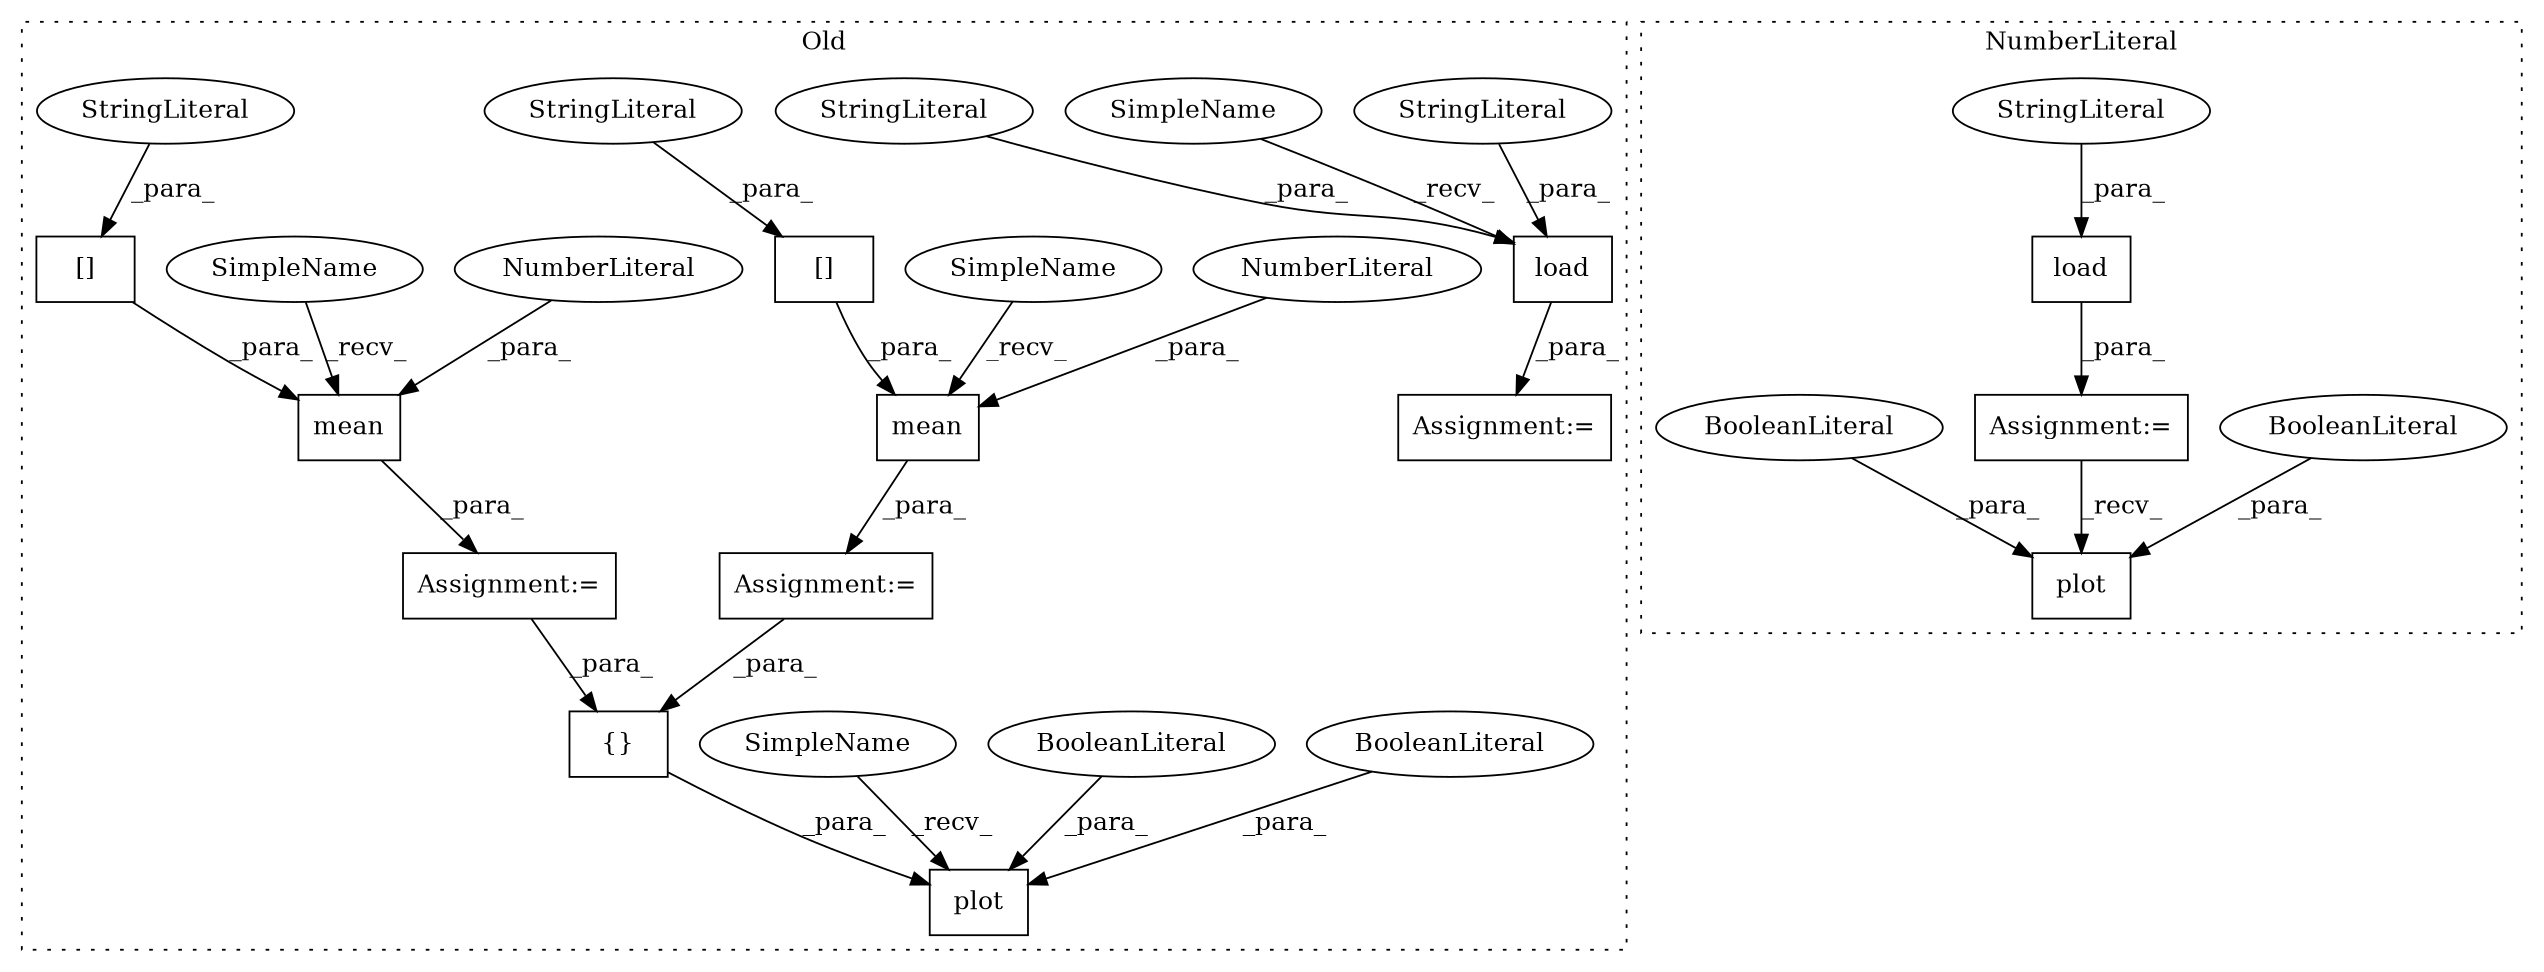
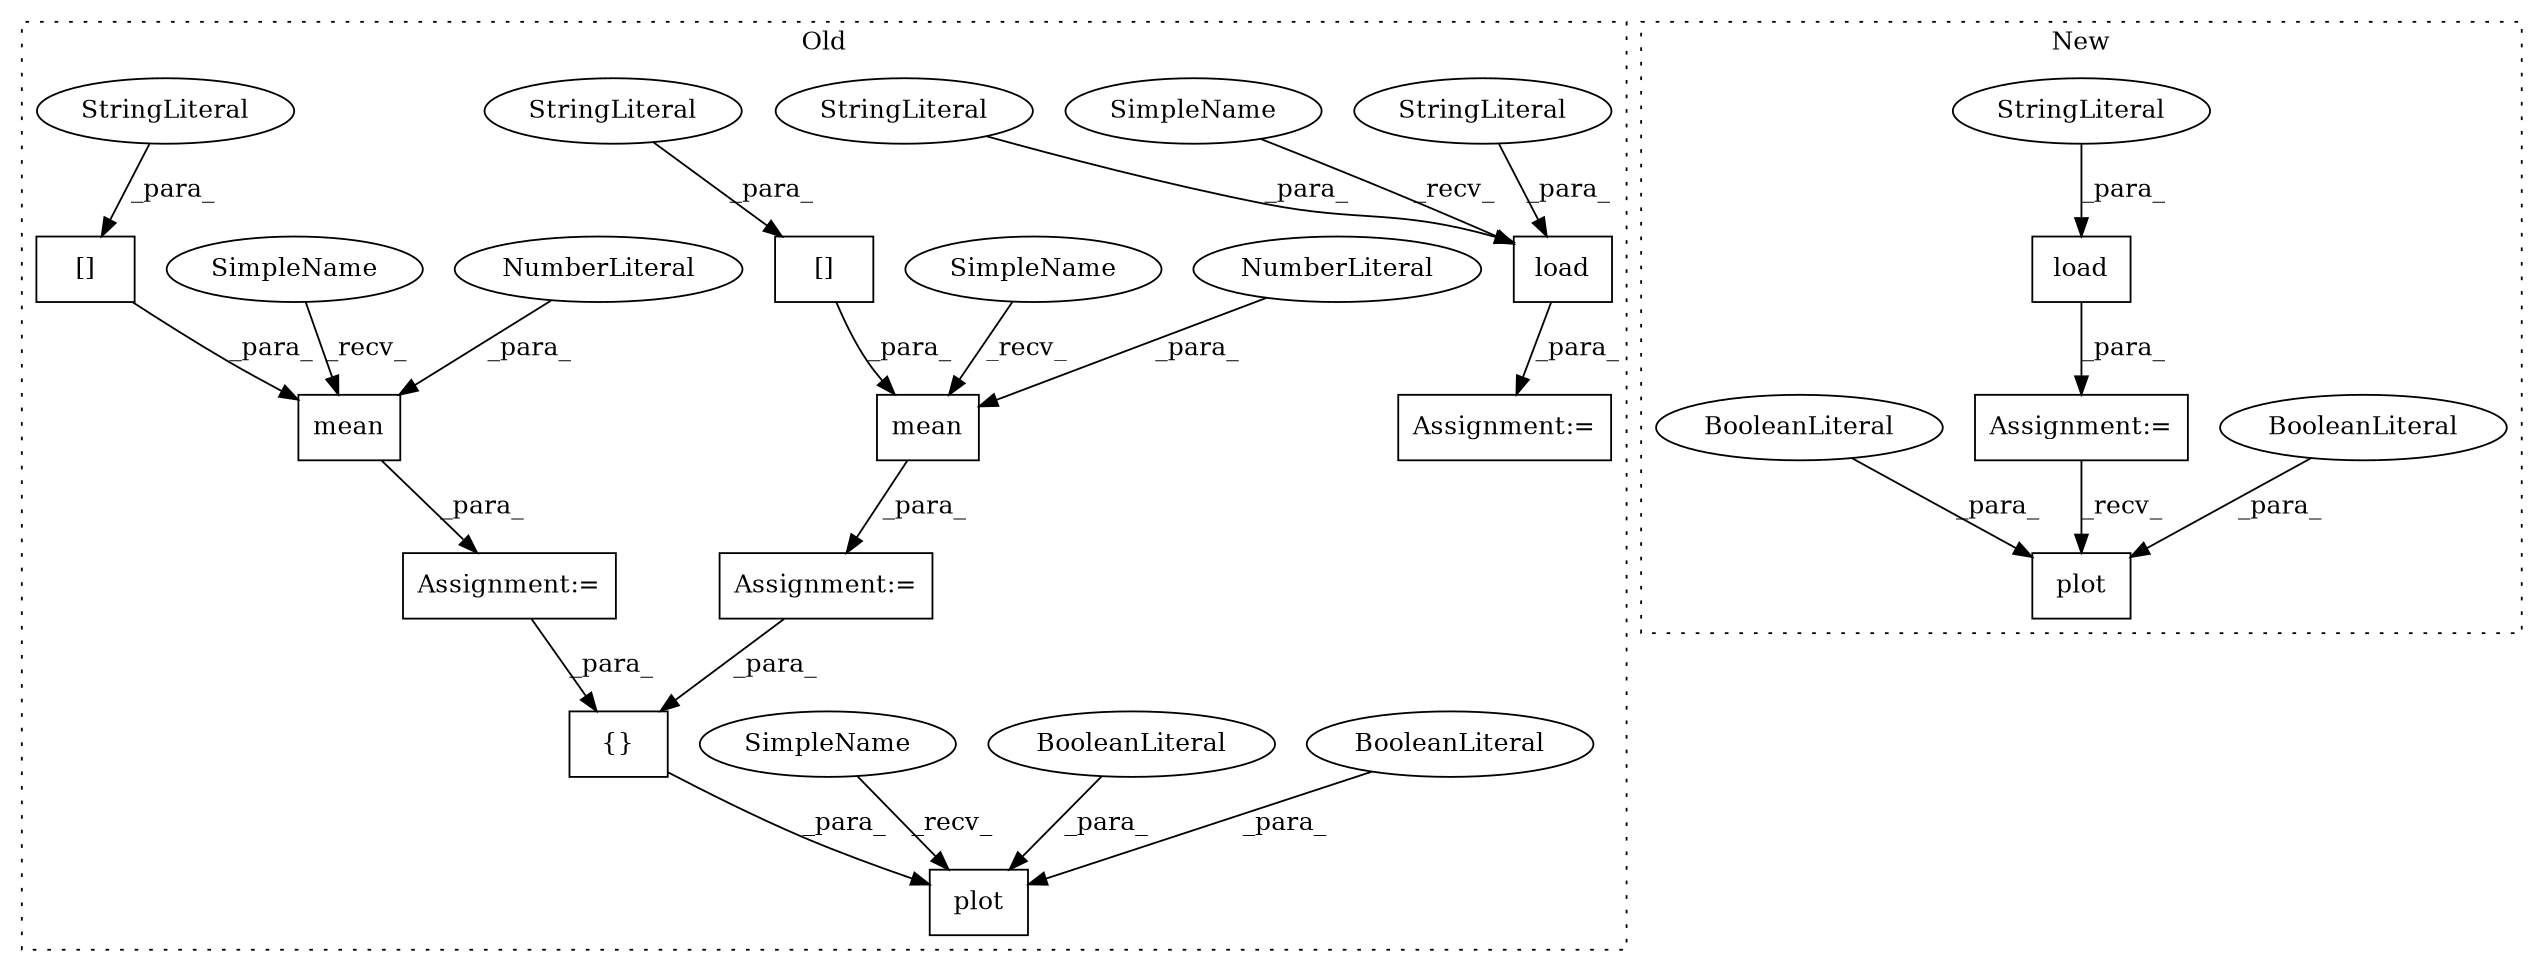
cluster "NumberLiteral": label "NumberLiteral" -> "New"
